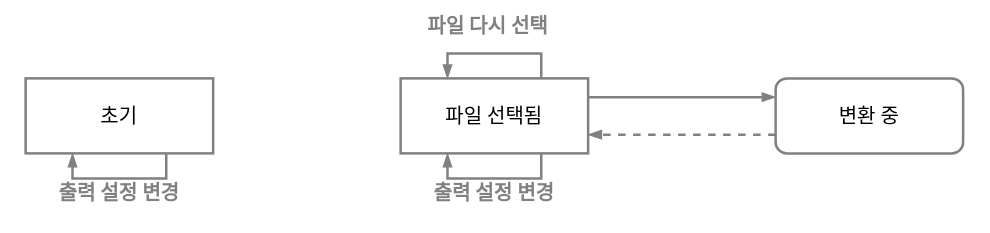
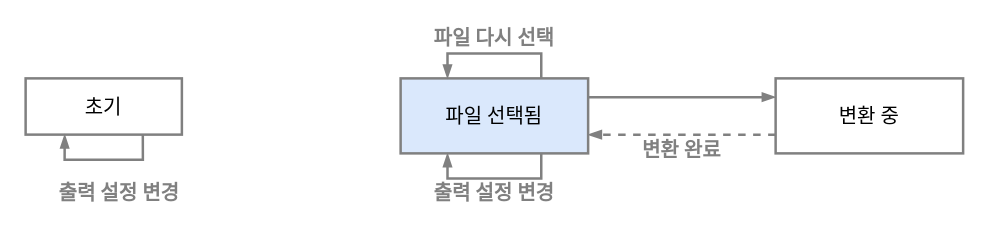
node "파일 다시 선택": moved (488, 26) -> (494, 38)
node "초기": size 188x75 -> 156x56
node "파일 선택됨": fillcolor #ffffff -> #dae8fc
node "변환 중": shape rounded rectangle -> rectangle
node "변환 완료": added
